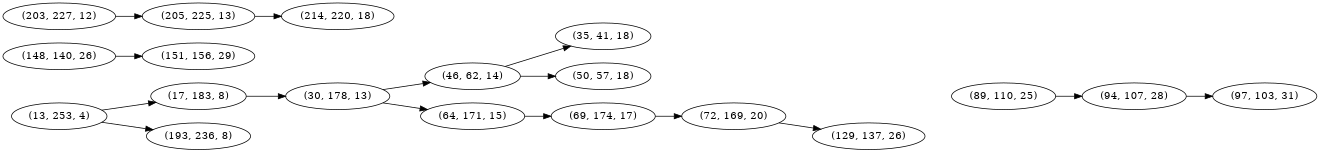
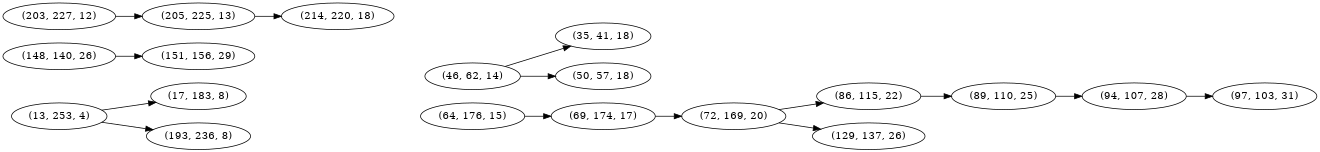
node "(30, 178, 13)": removed
node "(86, 115, 22)": added
node "(64, 171, 15)": label "(64, 171, 15)" -> "(64, 176, 15)"
